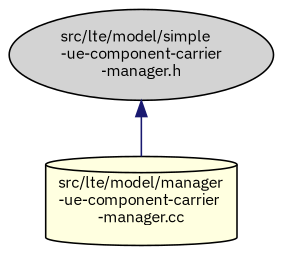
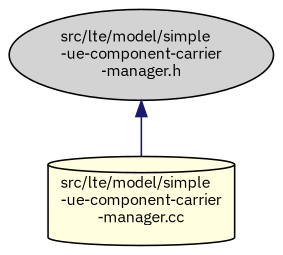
node "src/lte/model/manager -ue-component-carrier -manager.cc": label "src/lte/model/manager -ue-component-carrier -manager.cc" -> "src/lte/model/simple -ue-component-carrier -manager.cc"
